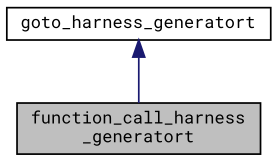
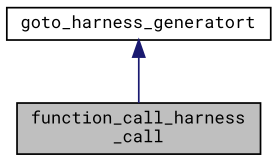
node "function_call_harness _generatort": label "function_call_harness _generatort" -> "function_call_harness _call"
